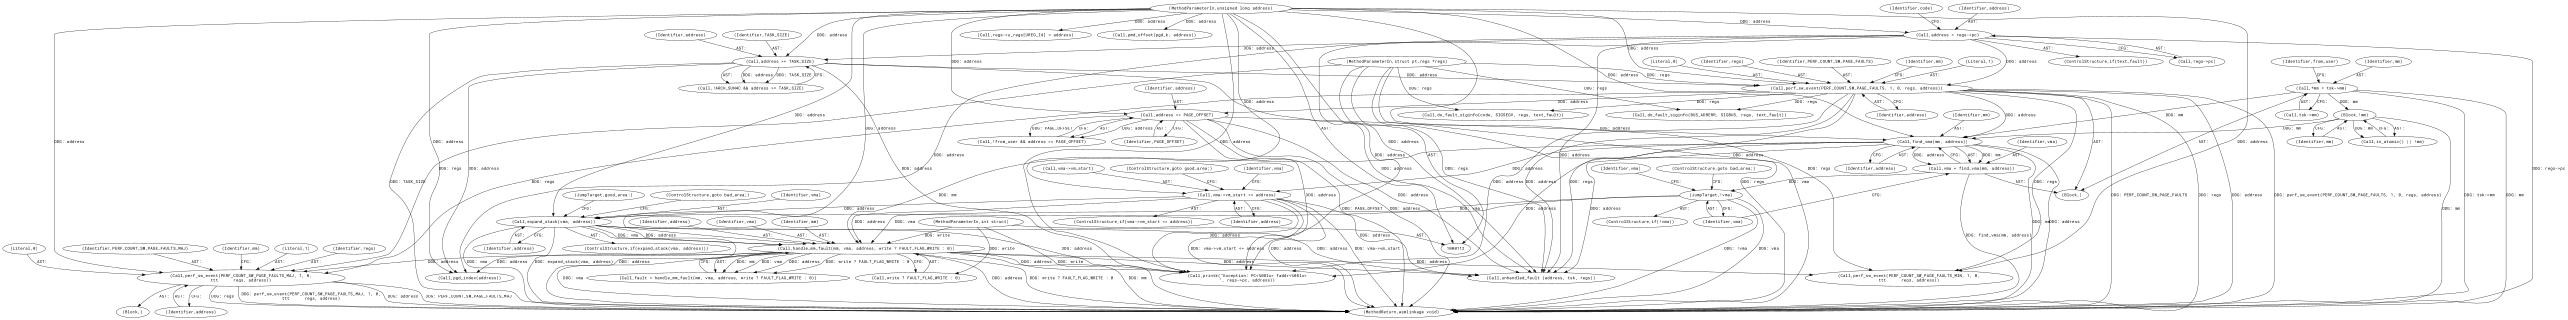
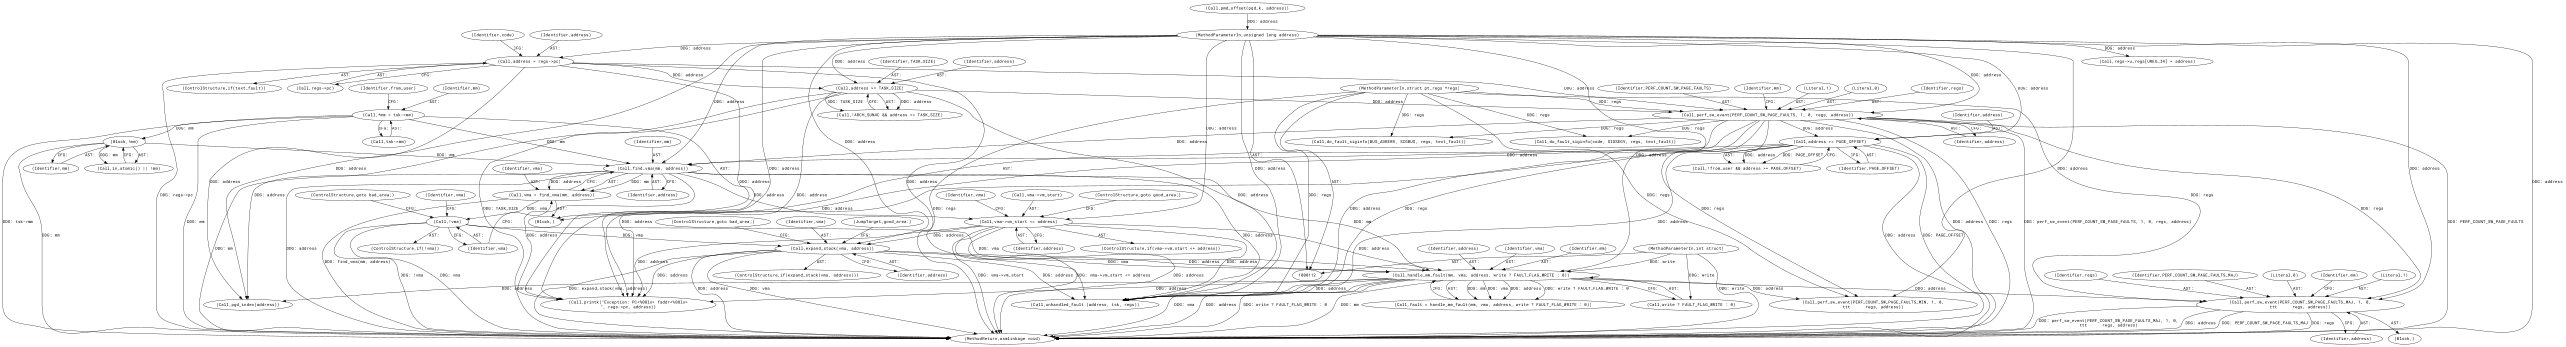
edge "(MethodParameterIn,unsigned long address)" -> "(Call,pmd_offset(pgd_k, address))": reversed
node "(JumpTarget,!vma)": label "(JumpTarget,!vma)" -> "(Call,!vma)"
